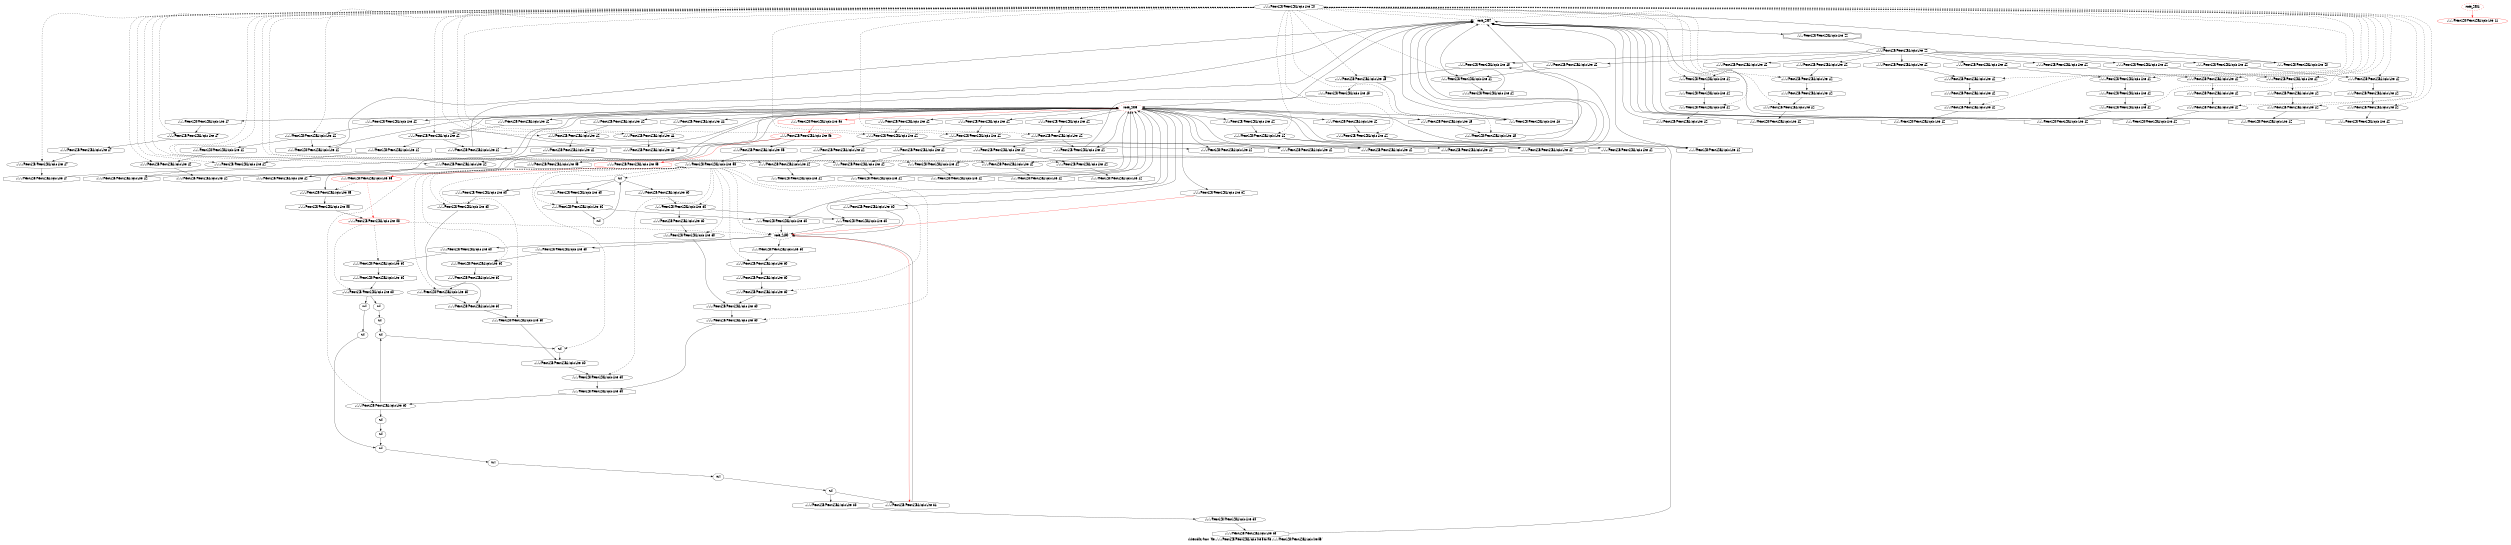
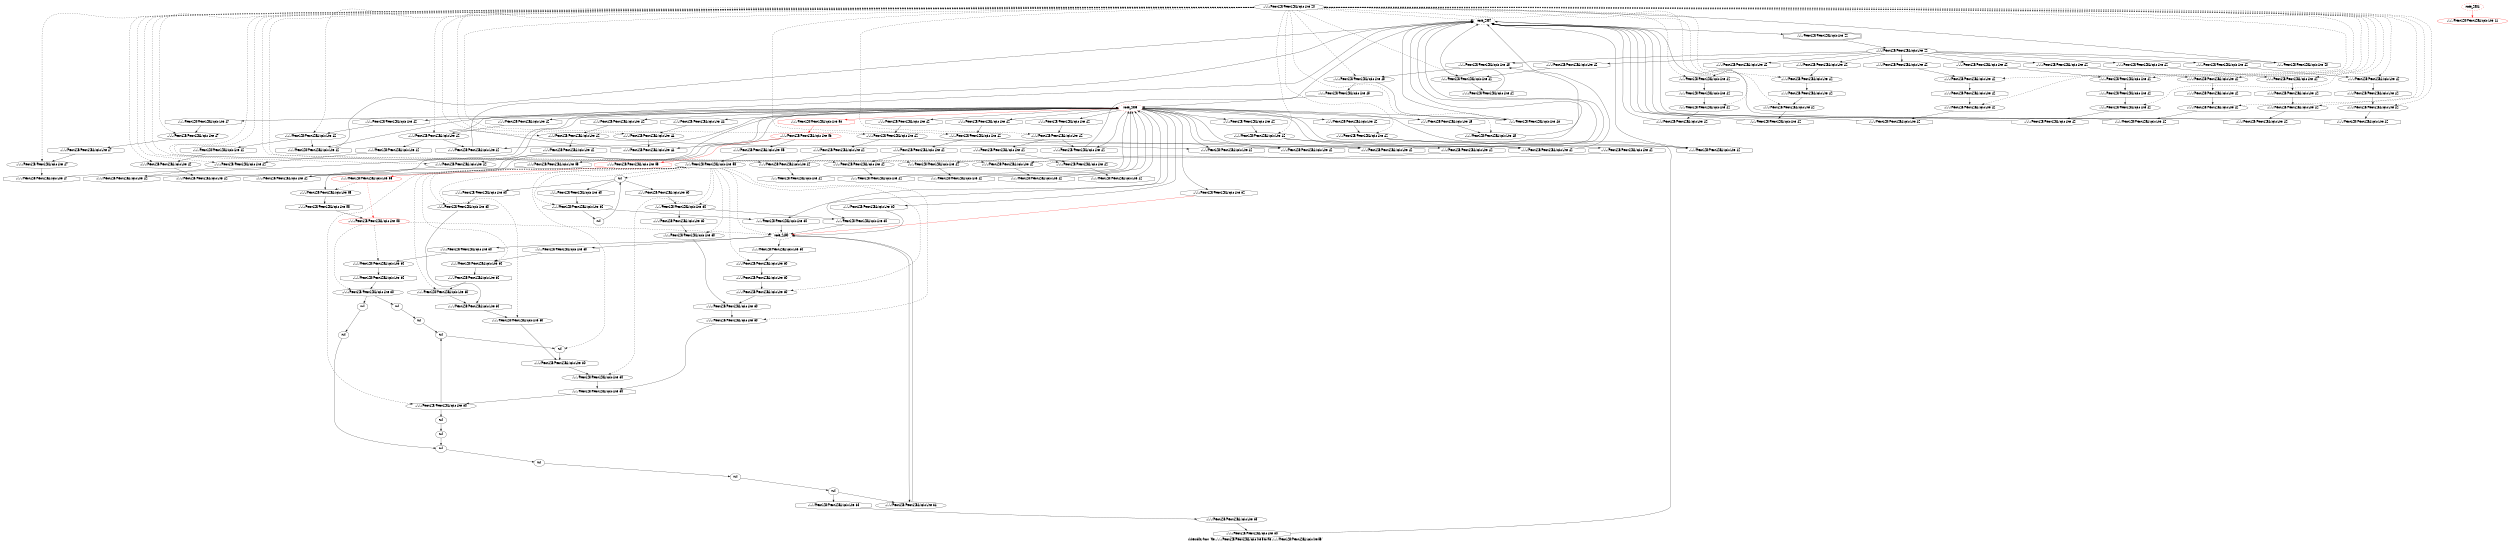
edge "node_2450" -> "../../../Preon128/Preon128A/api.c Line  64": color red -> black
node "../../../Preon128/Preon128A/api.c Line  64": shape octagon -> ellipse
